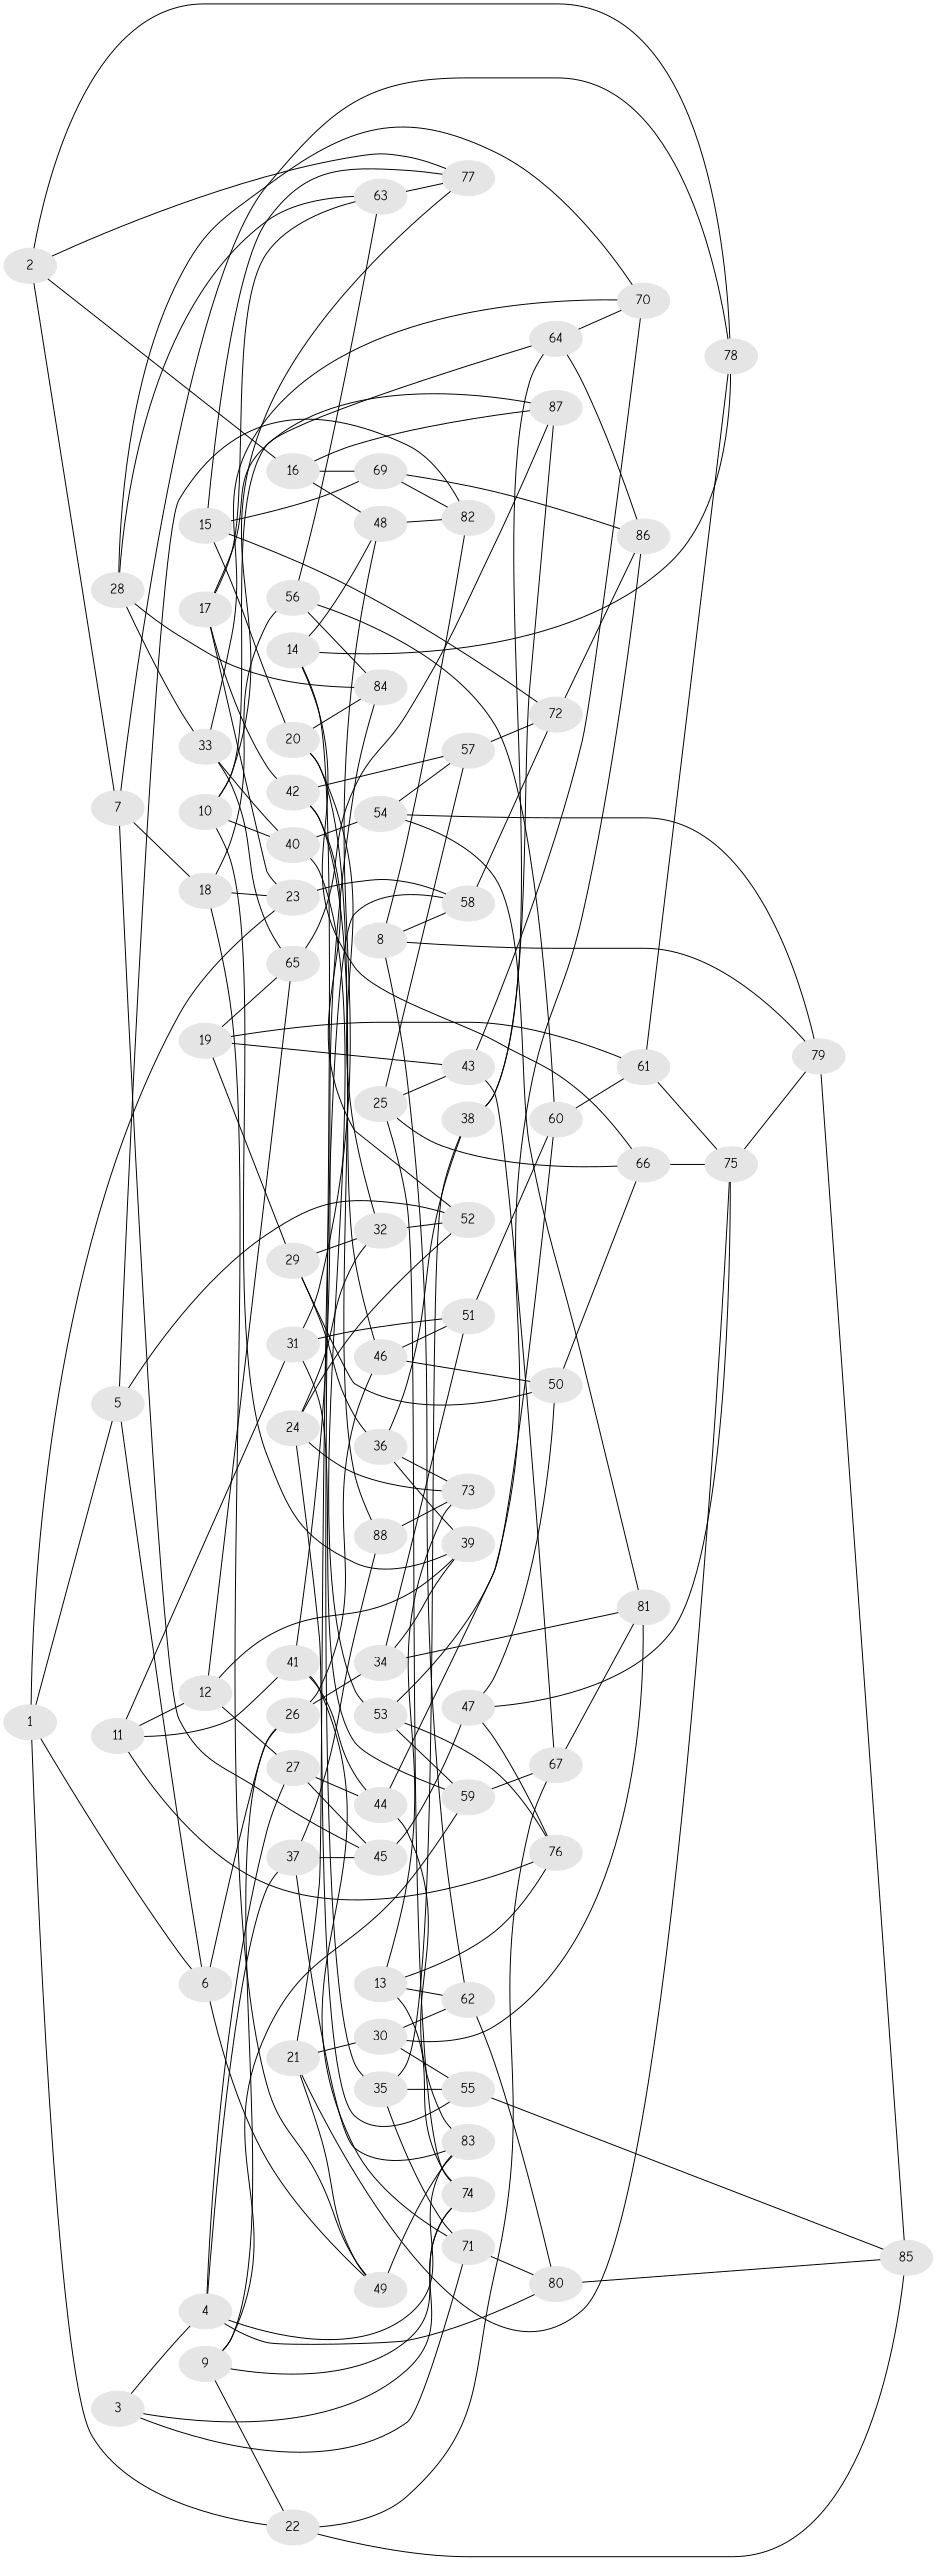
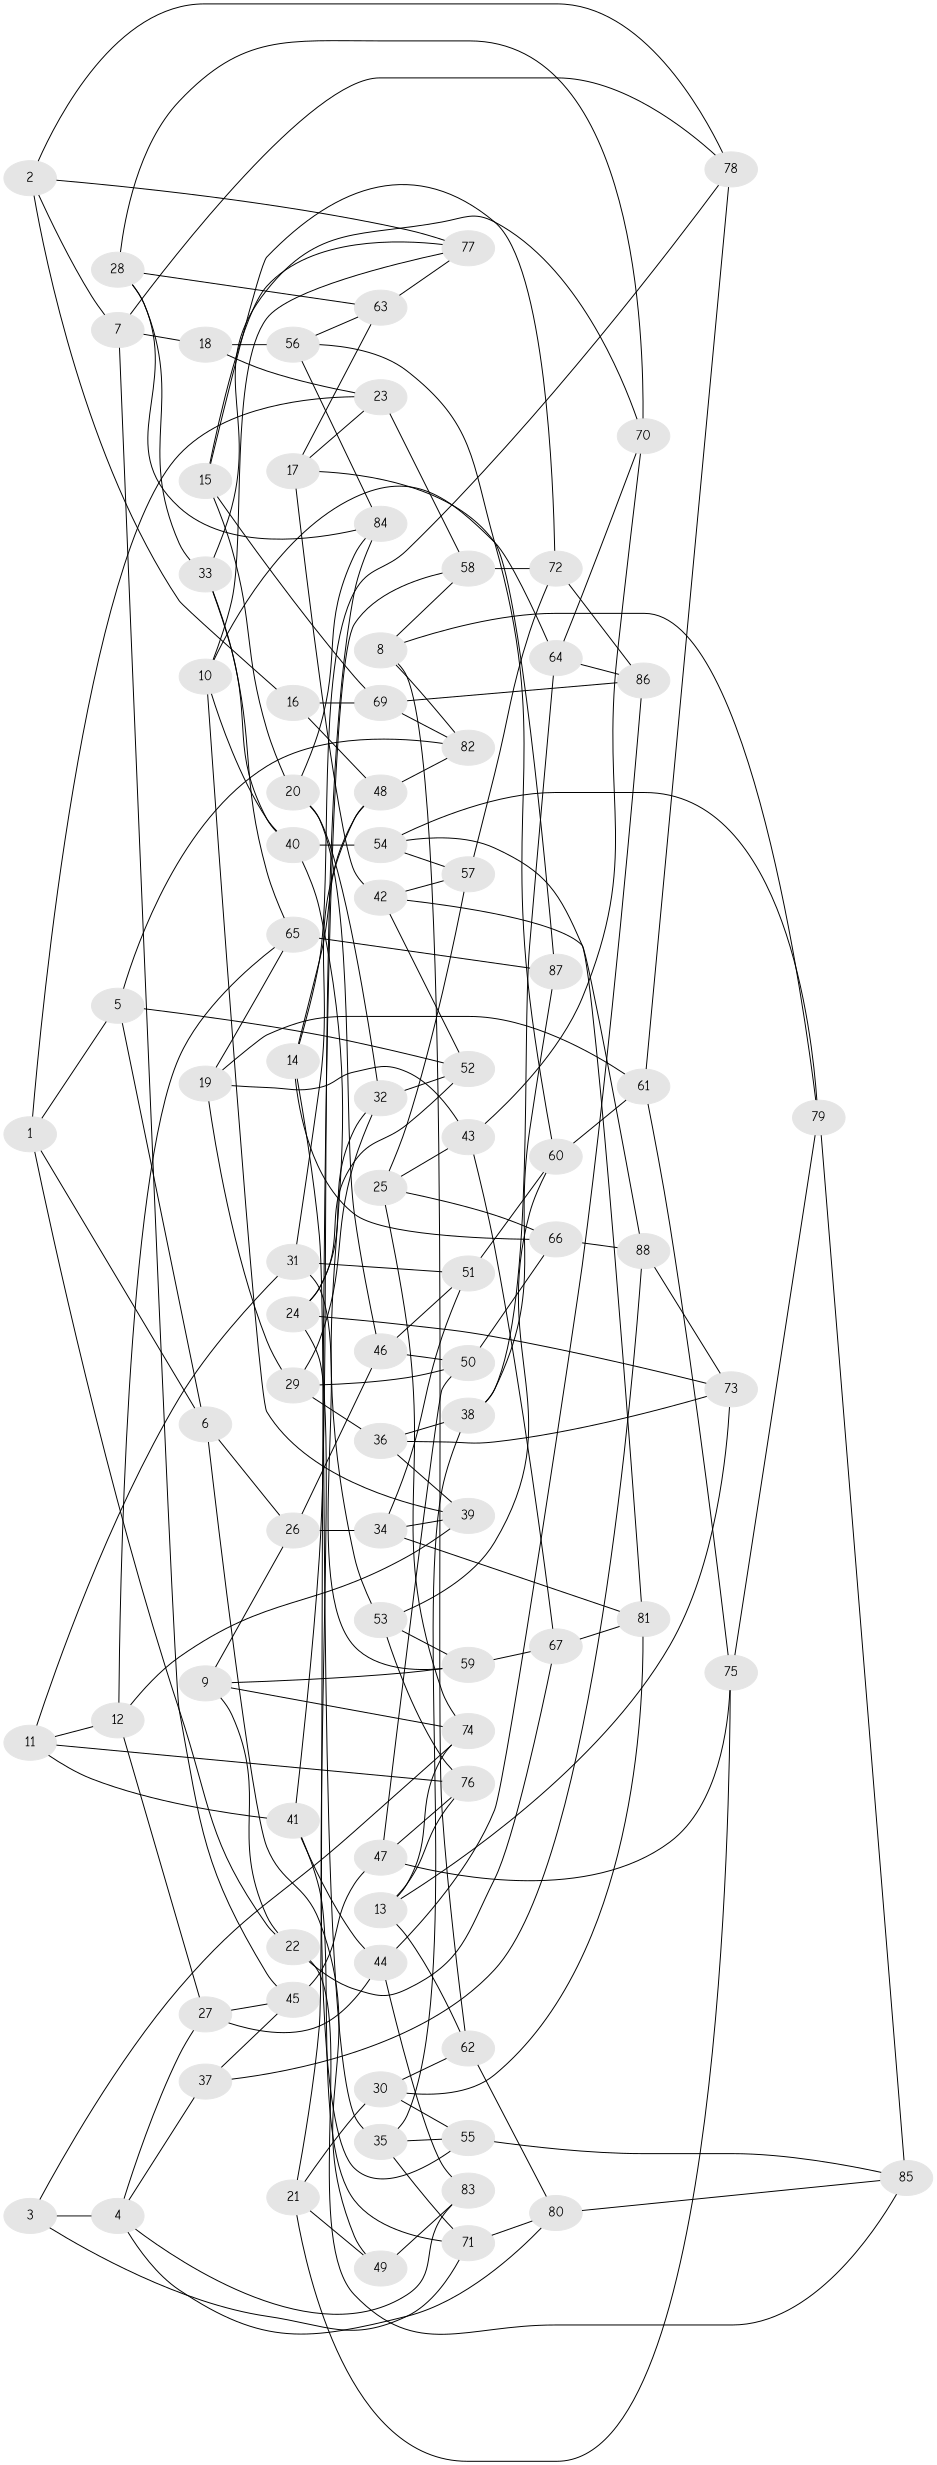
edge "87" -- "16": removed
edge "66" -- "75": now "66" -- "88"
edge "18" -- "49": removed
edge "37" -- "83": removed
